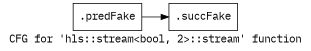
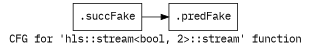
edge ".predFake" -> ".succFake": reversed
